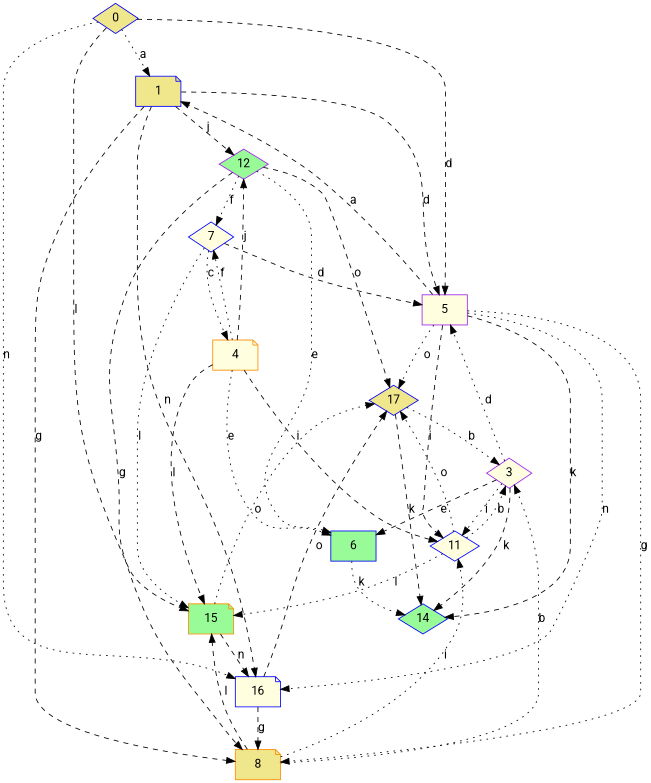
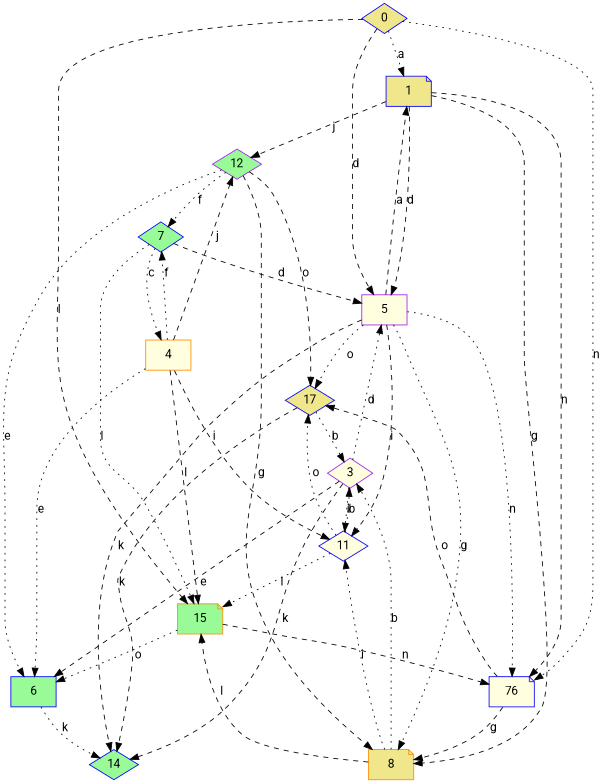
node "7": fillcolor lightyellow -> palegreen
node "4": shape note -> box
edge "15" -> "17": now "15" -> "6"
node "16": label "16" -> "76"
